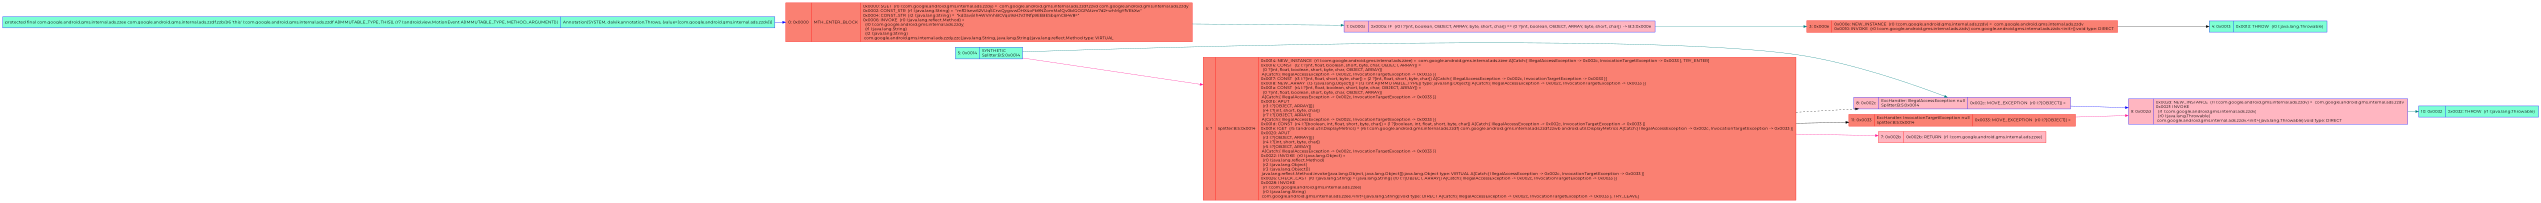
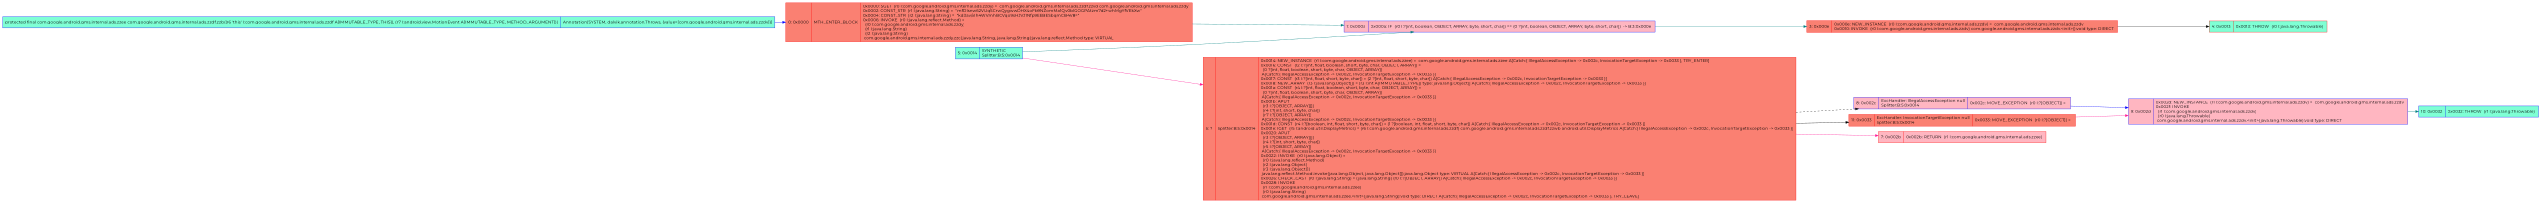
node "4: 0x0013": color blue -> red
edge "5: 0x0014" -> "8: 0x002c": now "5: 0x0014" -> "1: 0x000a"
